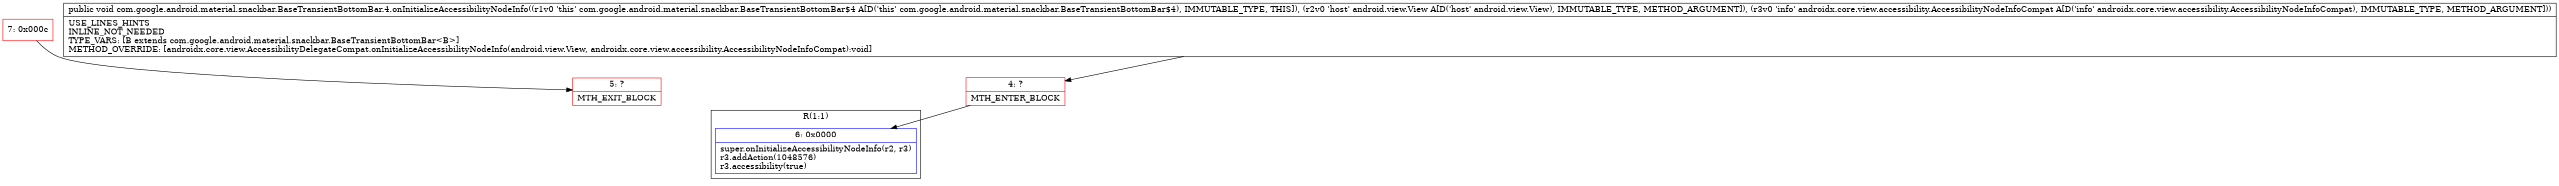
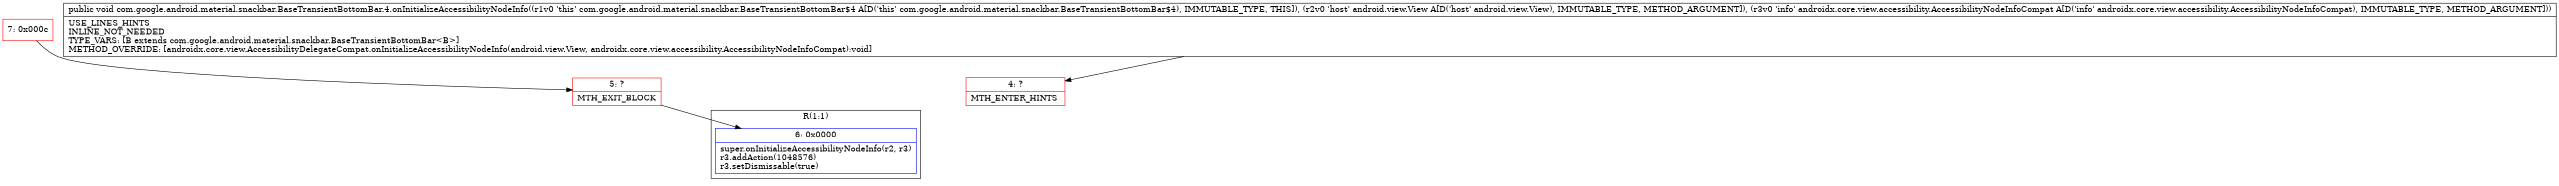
node "4: ?": text "MTH_ENTER_BLOCK" -> "MTH_ENTER_HINTS"
edge "4: ?" -> "6: 0x0000": now "5: ?" -> "6: 0x0000"
node "6: 0x0000": text "r3.accessibility(true)" -> "r3.setDismissable(true)"
